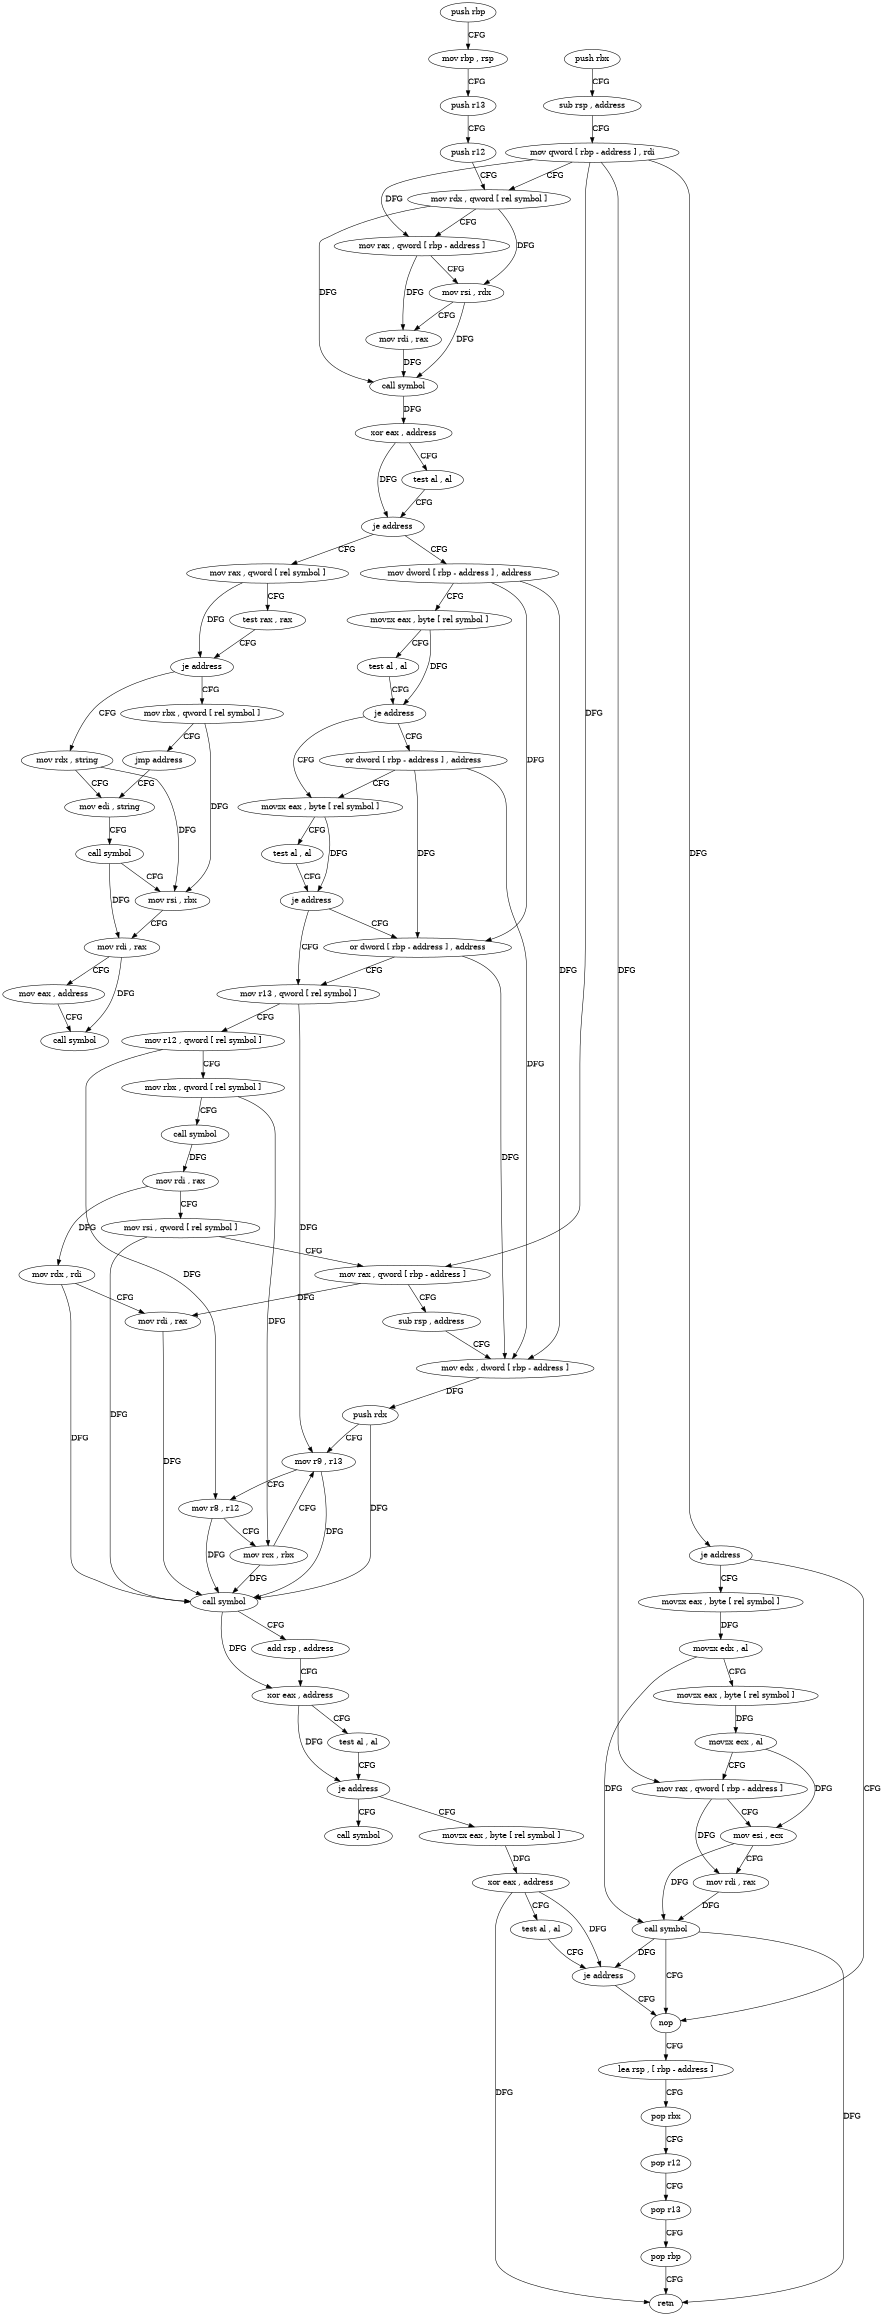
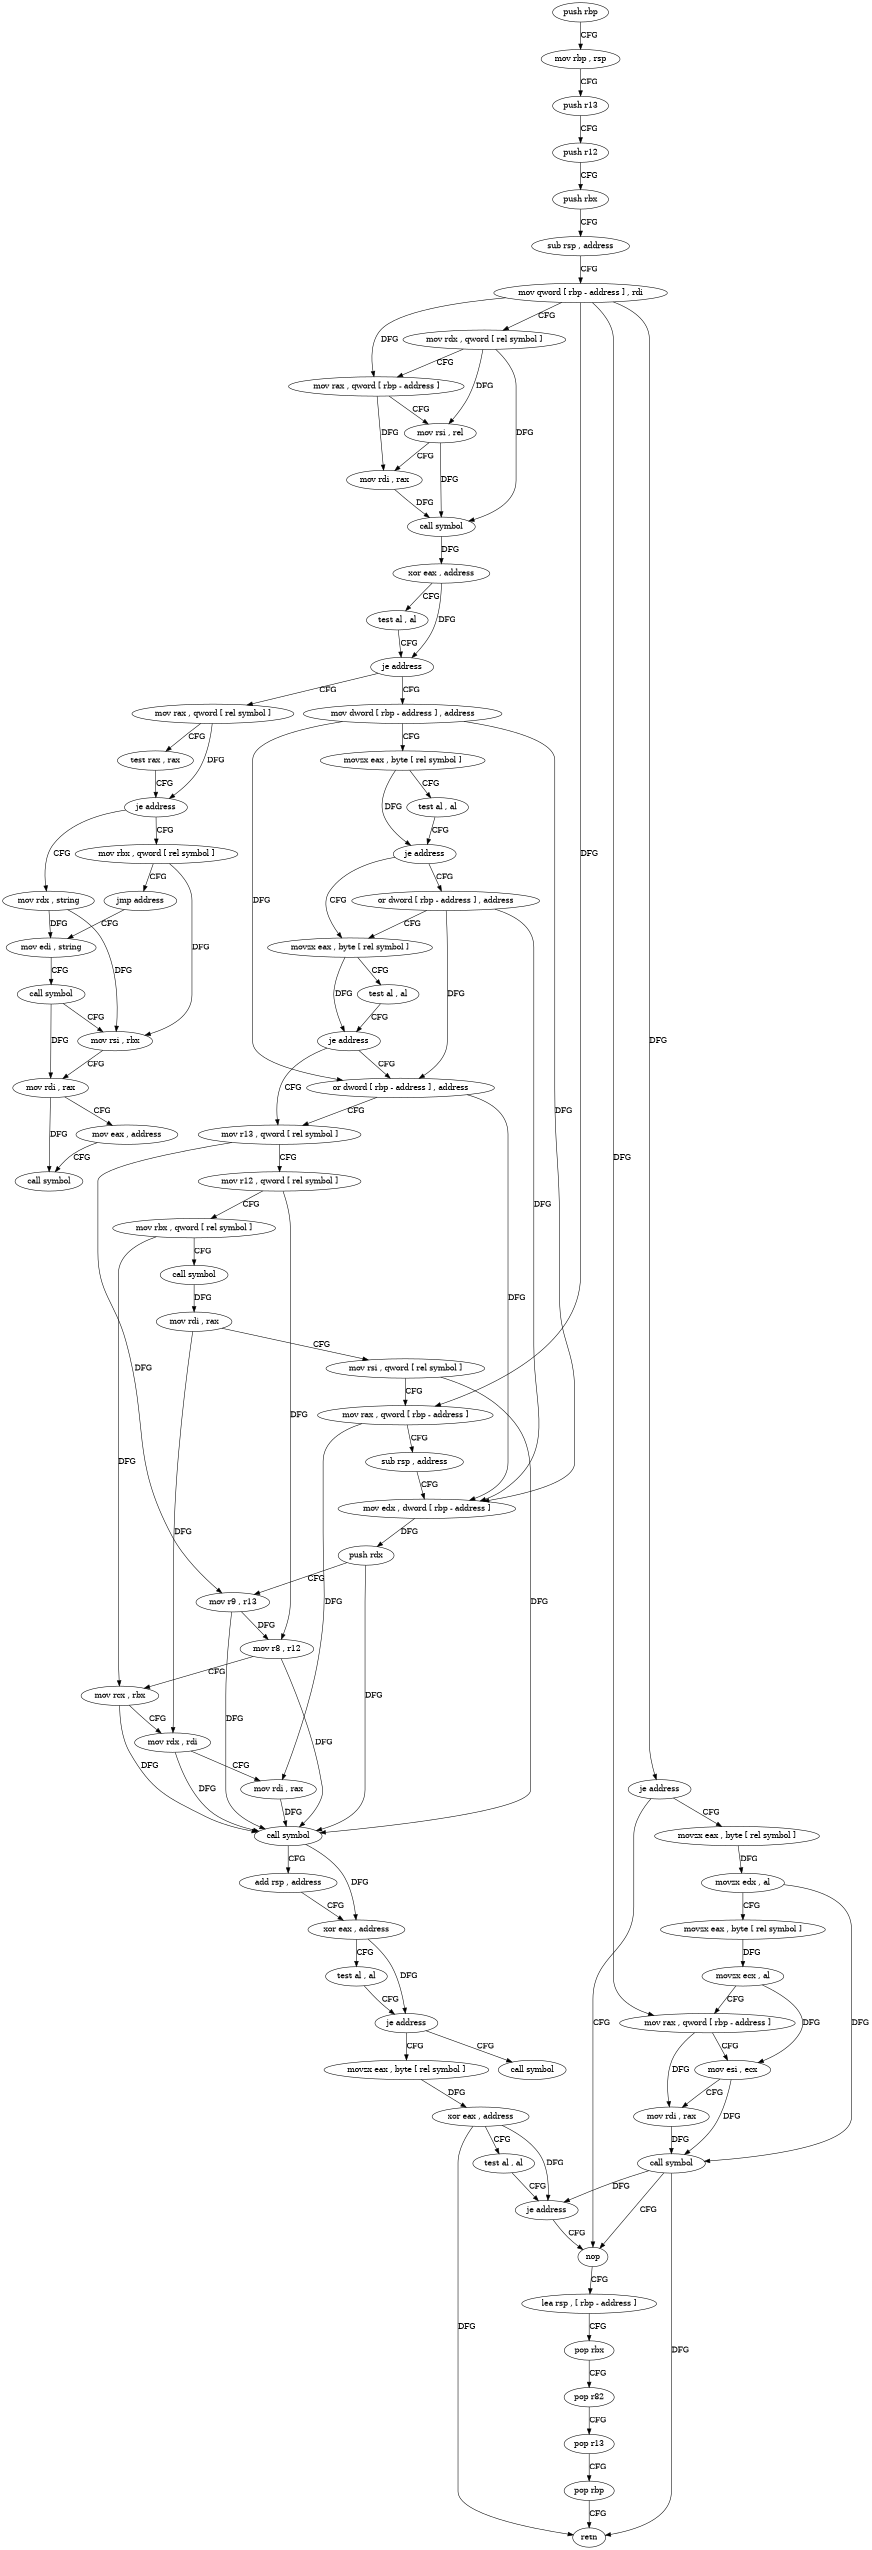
edge "push r12" -> "mov rdx , qword [ rel symbol ]": now "push r12" -> "push rbx"
node "mov rsi , rdx": label "mov rsi , rdx" -> "mov rsi , rel"
edge "mov rdx , string" -> "mov edi , string": label "CFG" -> "DFG"
edge "mov r9 , r13" -> "mov r8 , r12": label "CFG" -> "DFG"
edge "mov rcx , rbx" -> "mov r9 , r13": now "mov rcx , rbx" -> "mov rdx , rdi"
node "pop r12": label "pop r12" -> "pop r82"
